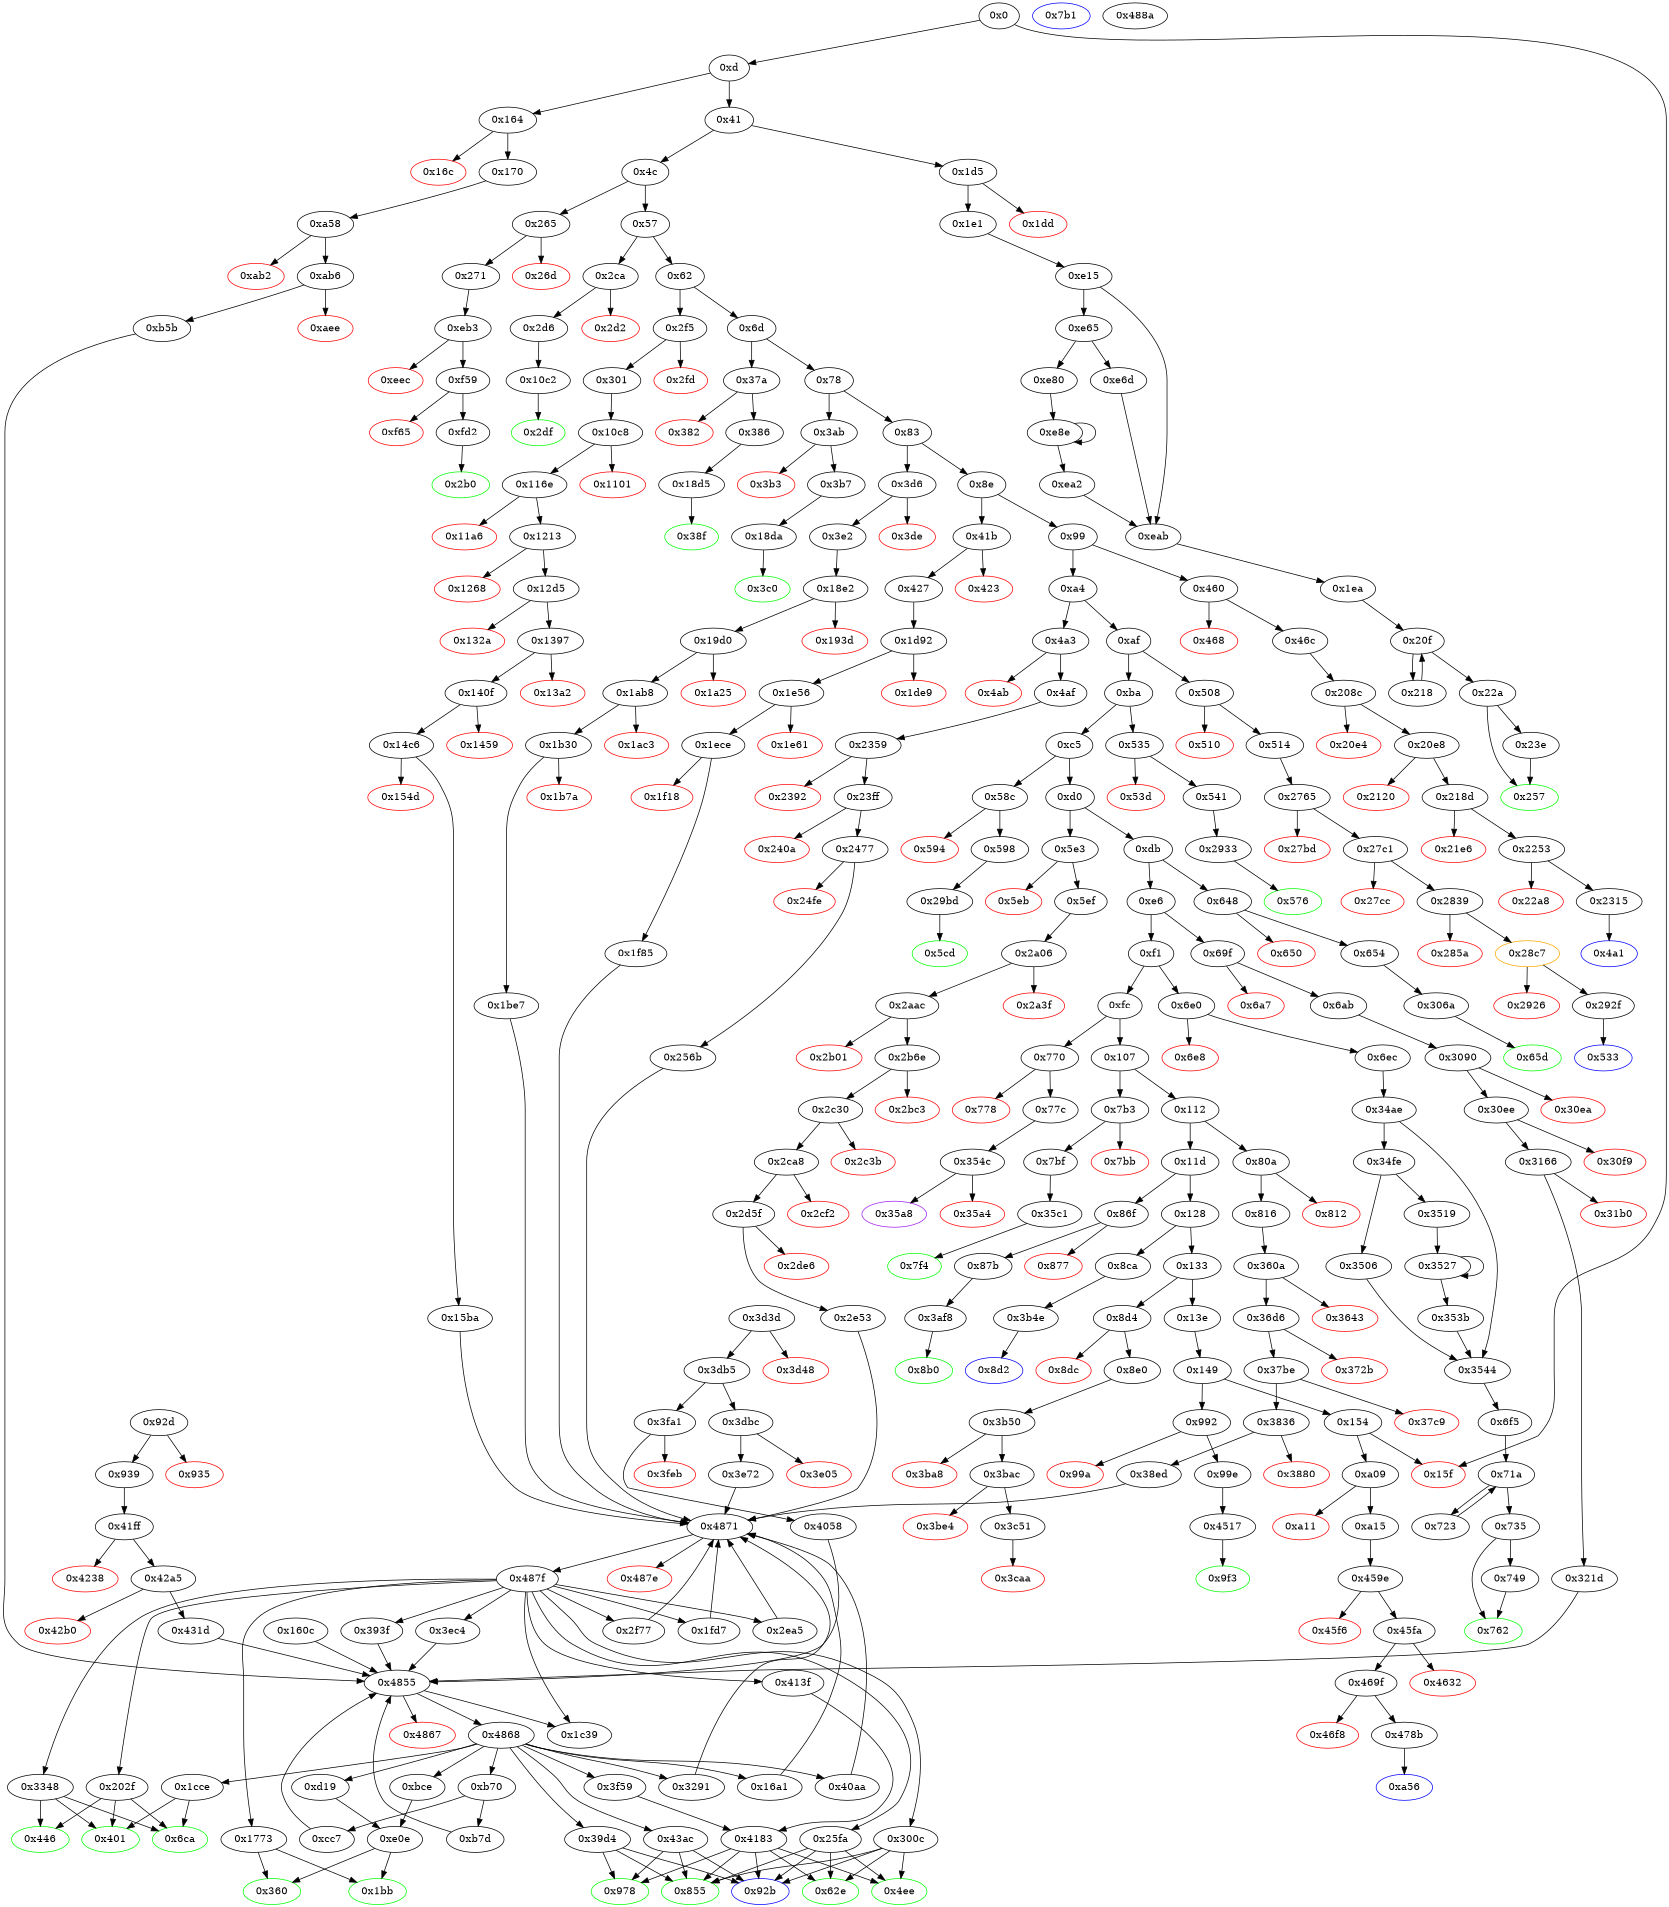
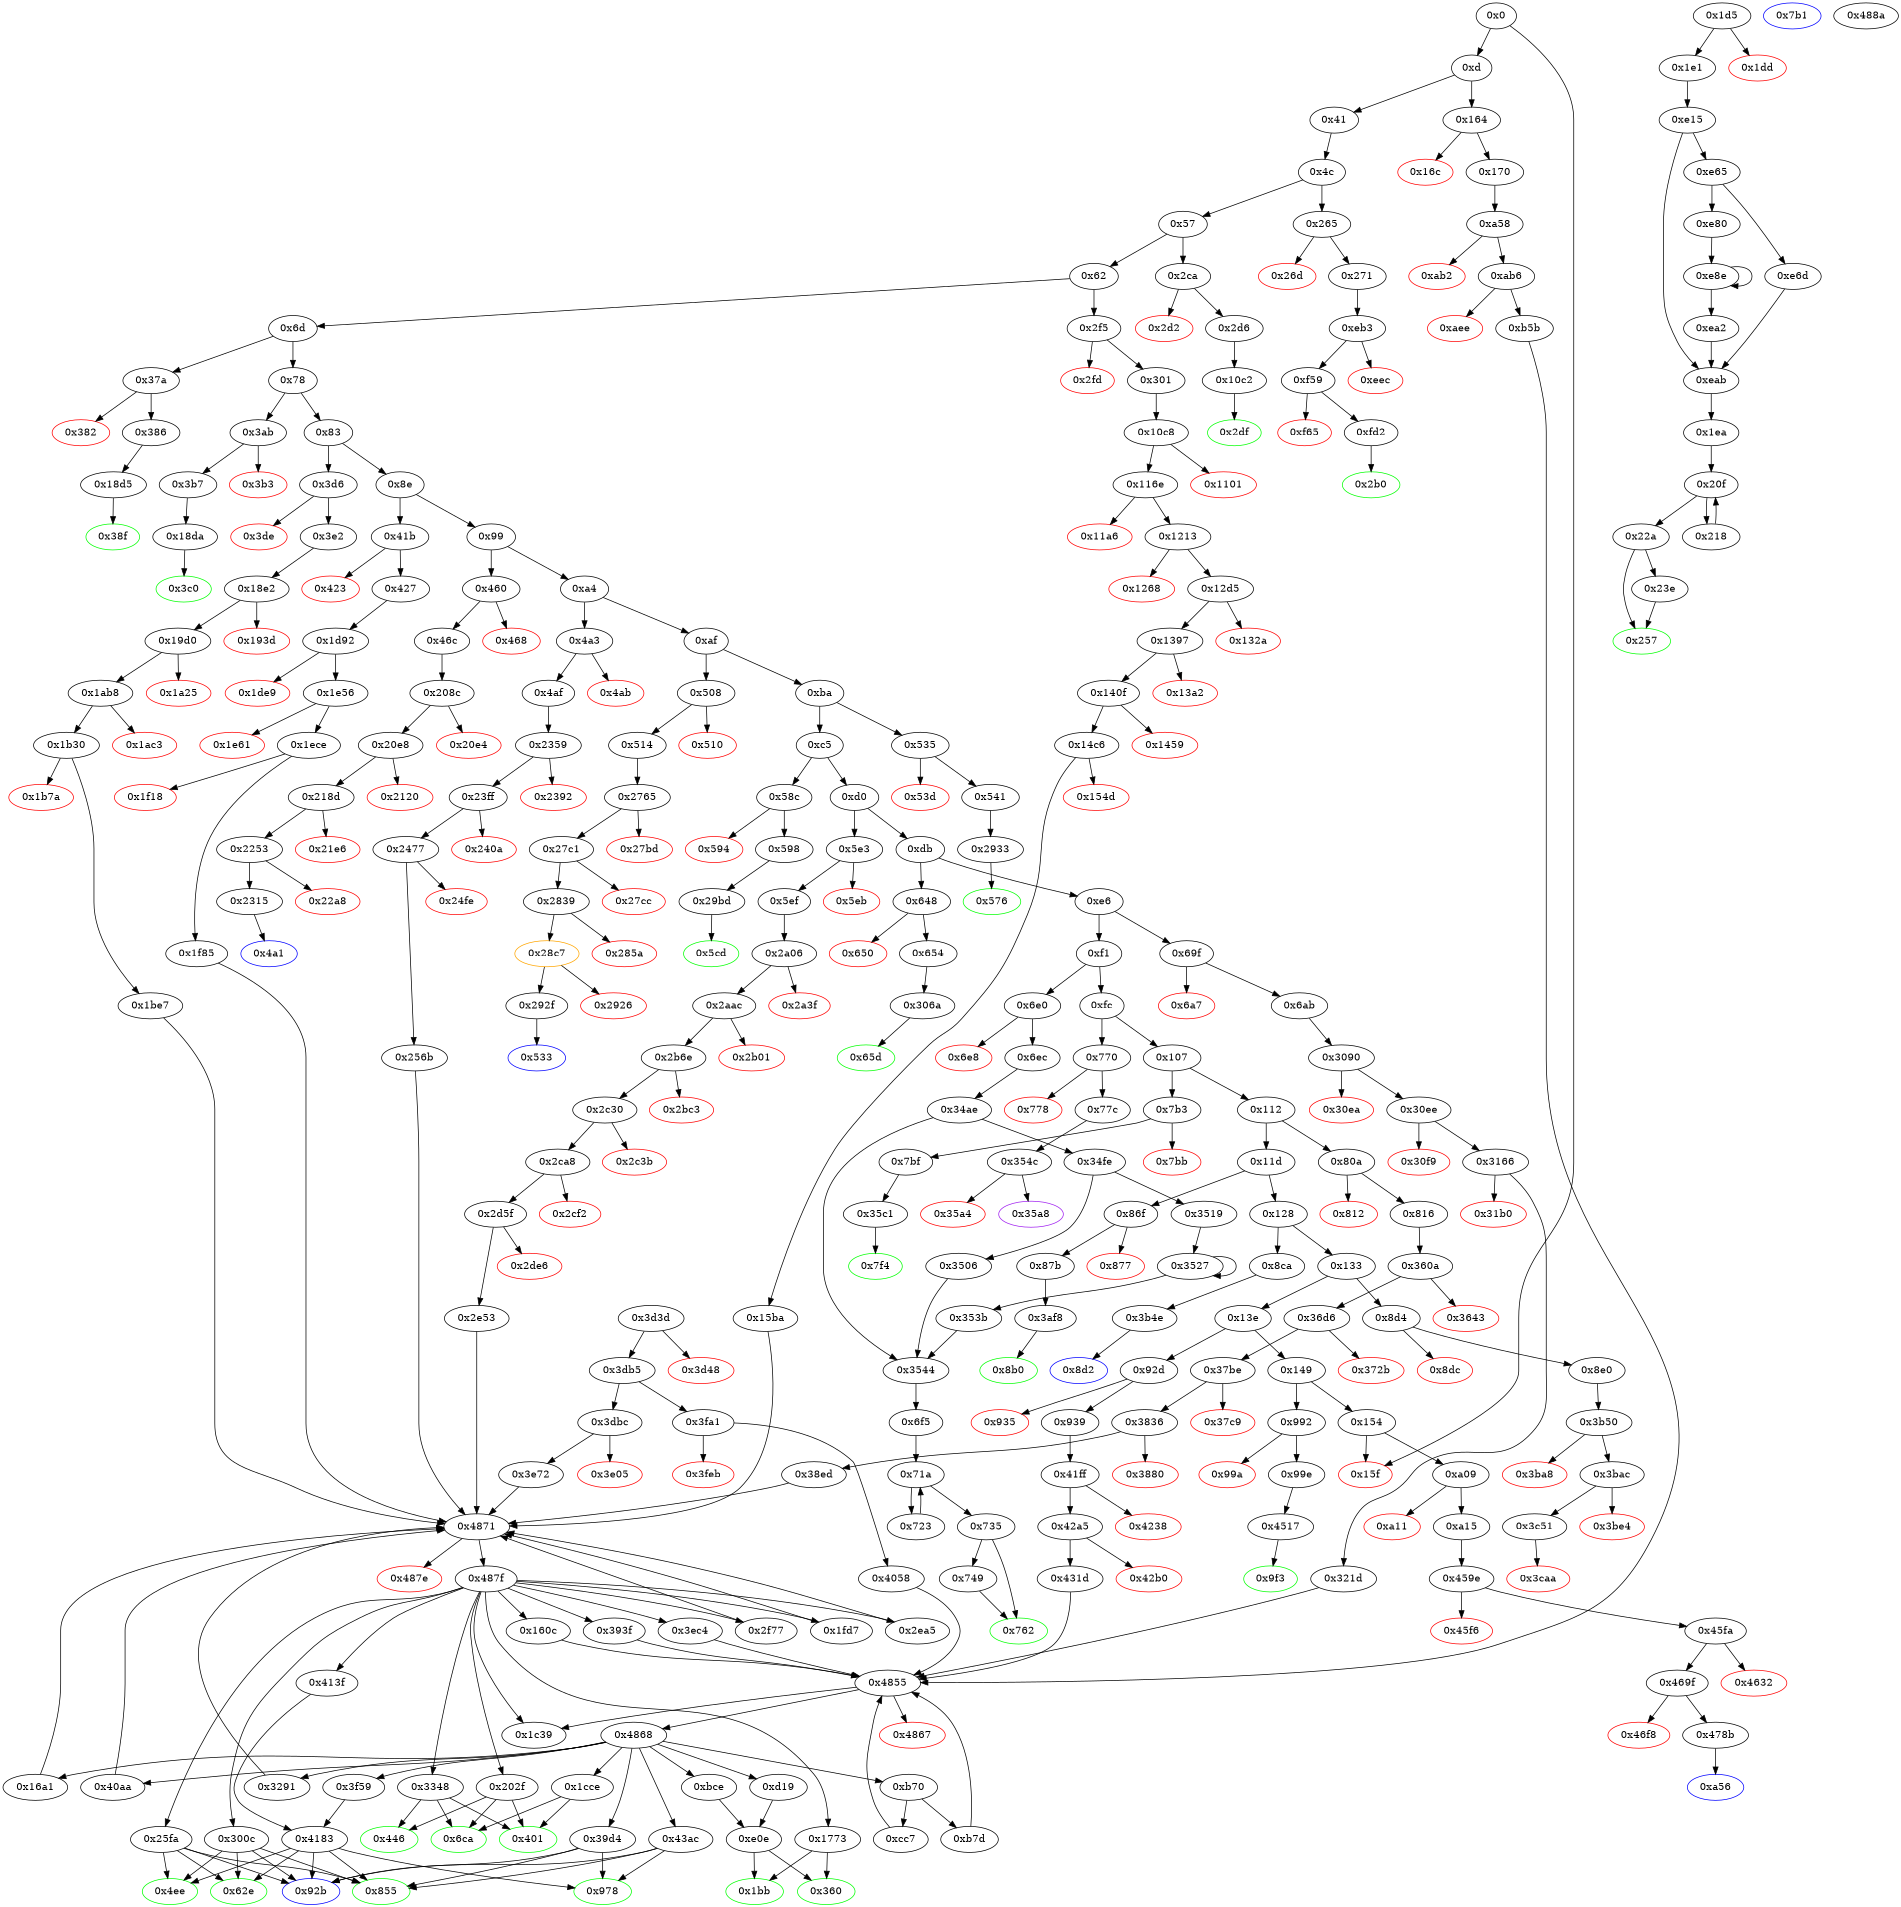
edge "0x41" -> "0x1d5": removed
edge "0x13e" -> "0x92d": added
edge "0x487f" -> "0x160c": added
